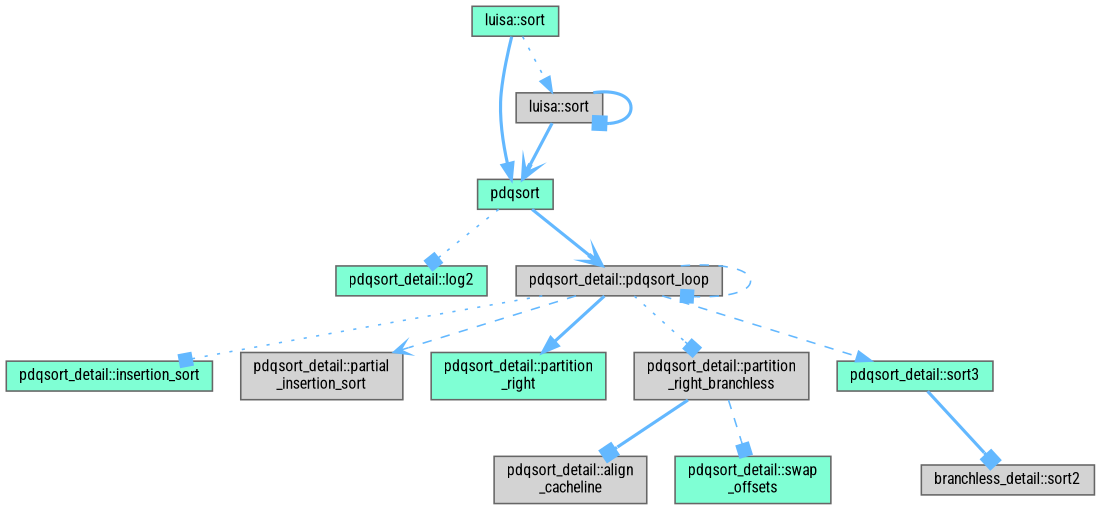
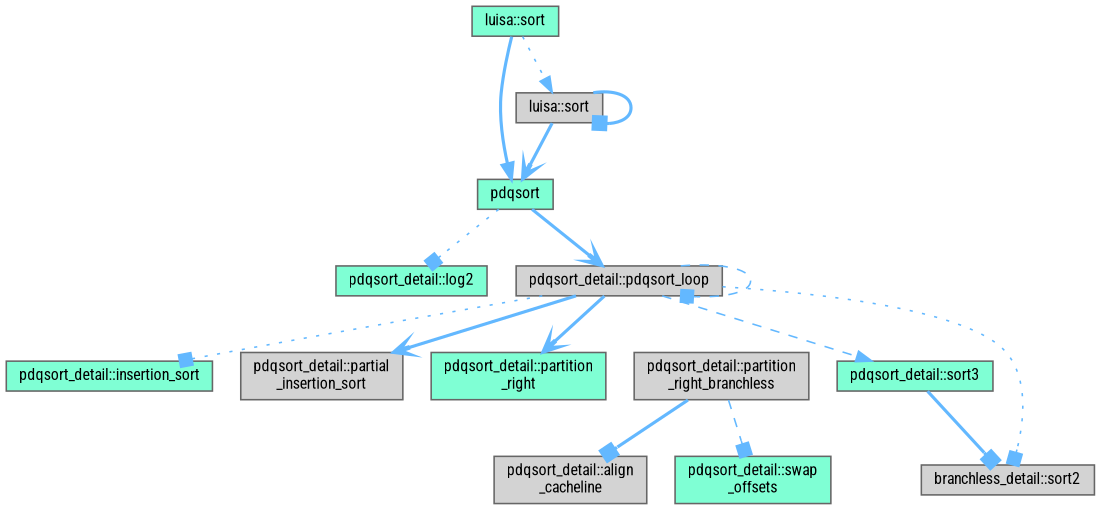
edge "pdqsort_detail::pdqsort_loop" -> "pdqsort_detail::partition _right": arrowhead normal -> vee
edge "pdqsort_detail::pdqsort_loop" -> "pdqsort_detail::partition _right_branchless": now "pdqsort_detail::pdqsort_loop" -> "branchless_detail::sort2"
edge "pdqsort_detail::pdqsort_loop" -> "pdqsort_detail::partial _insertion_sort": style dashed -> bold
